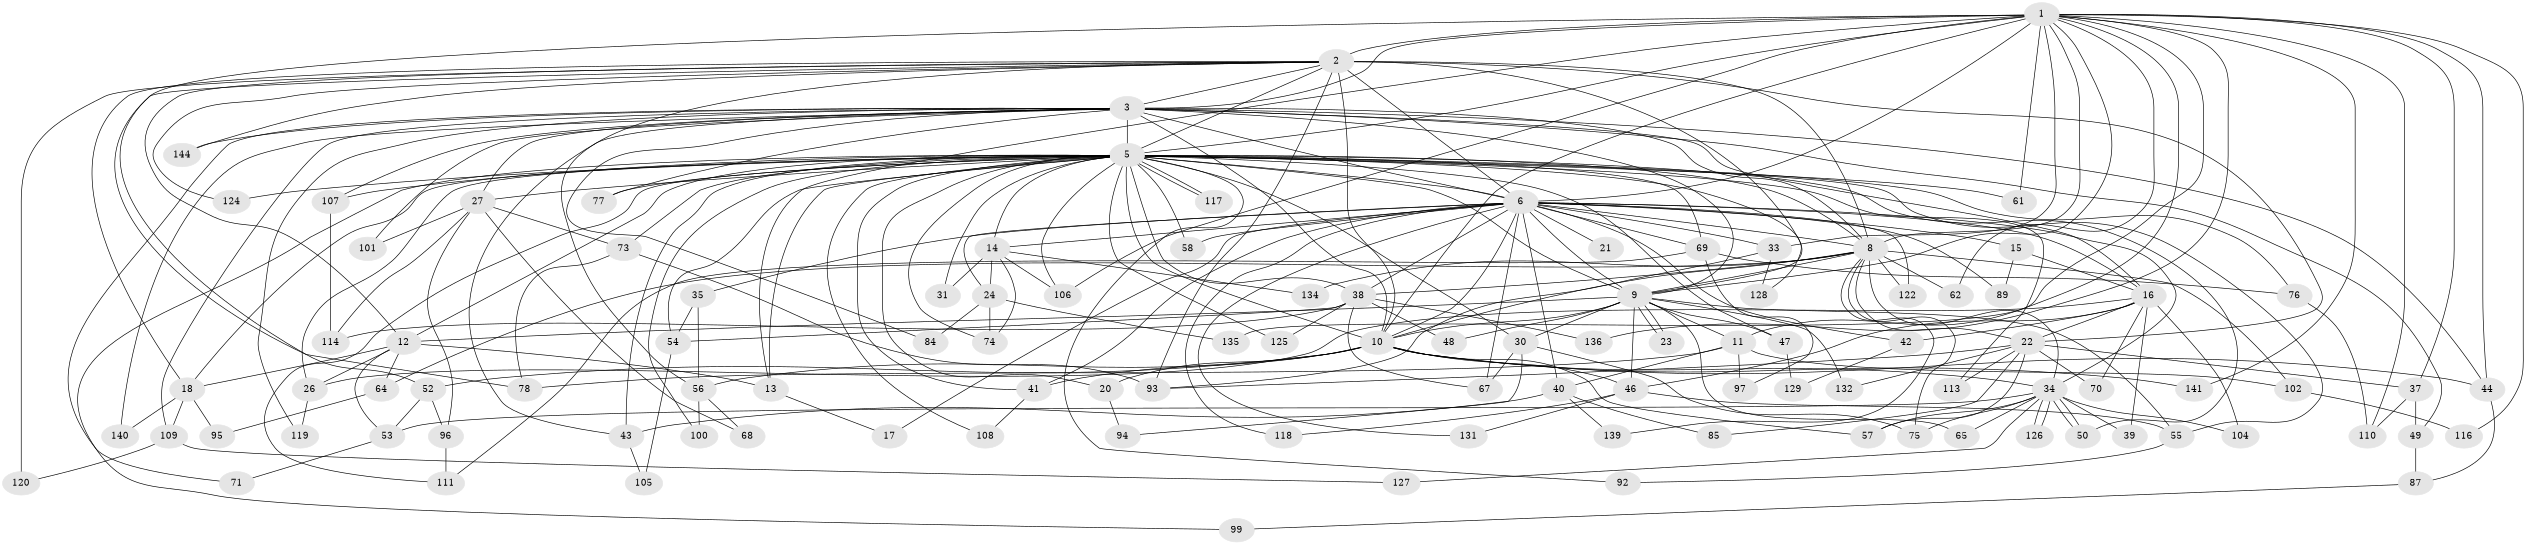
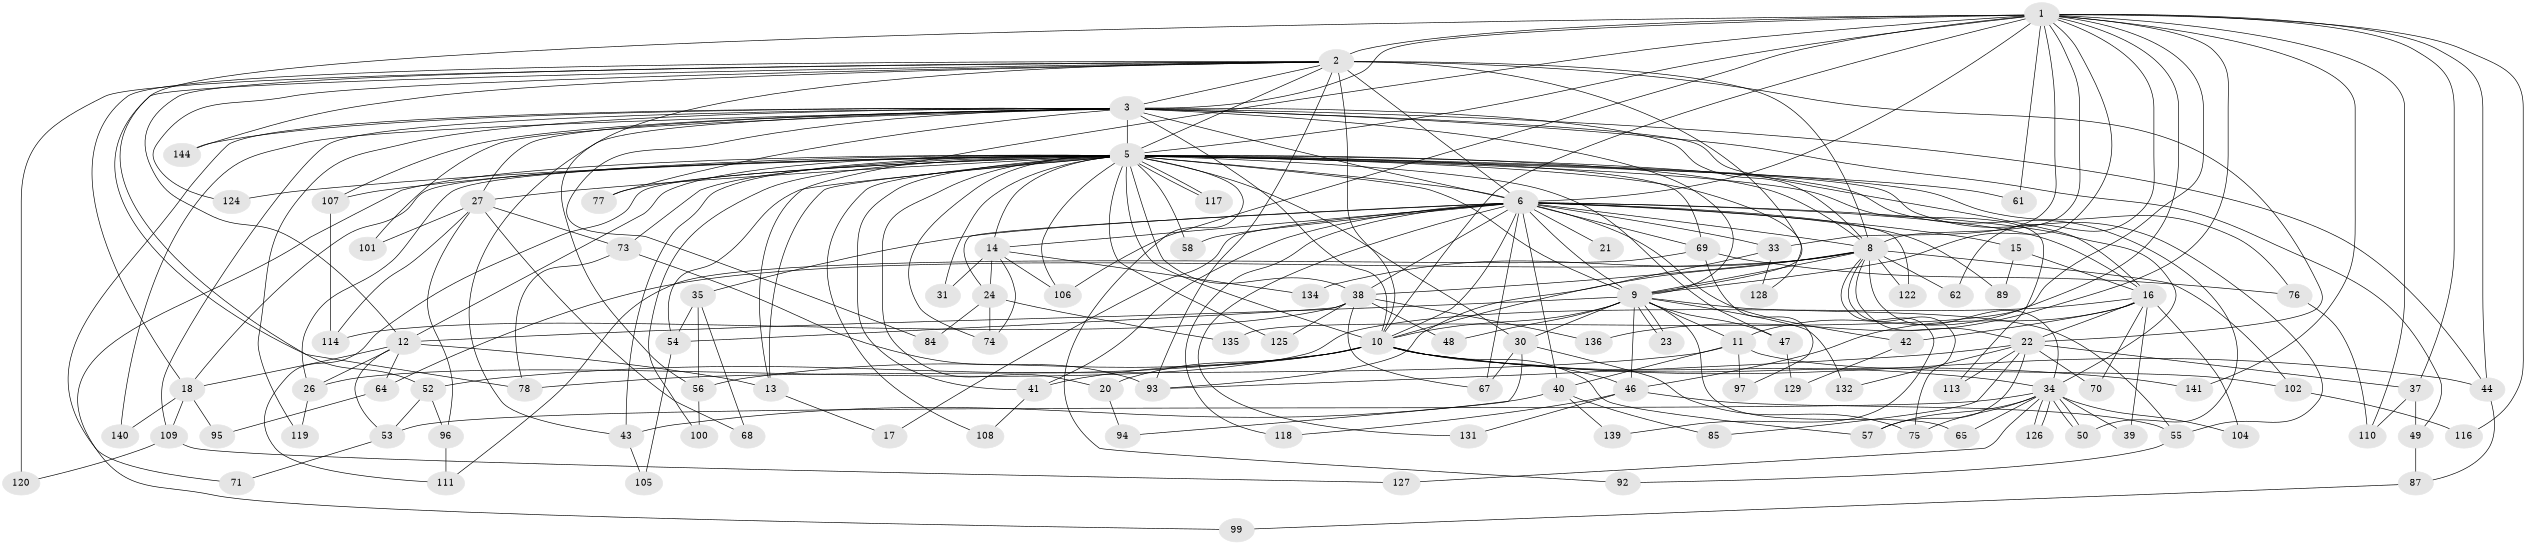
edge "56" -- "68": now "35" -- "68"
